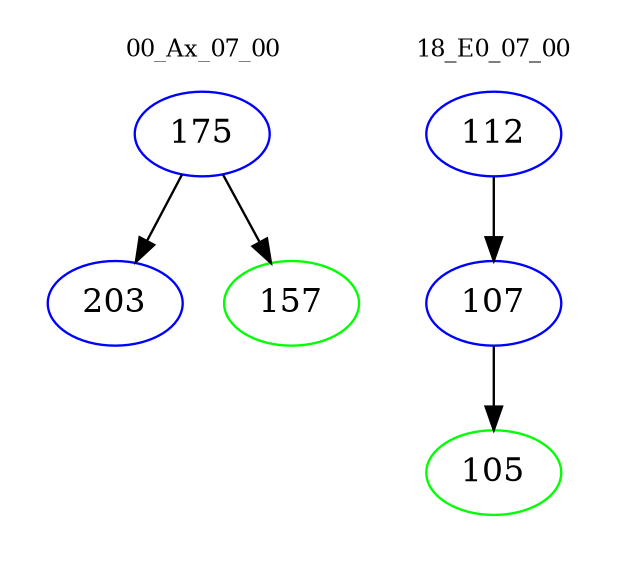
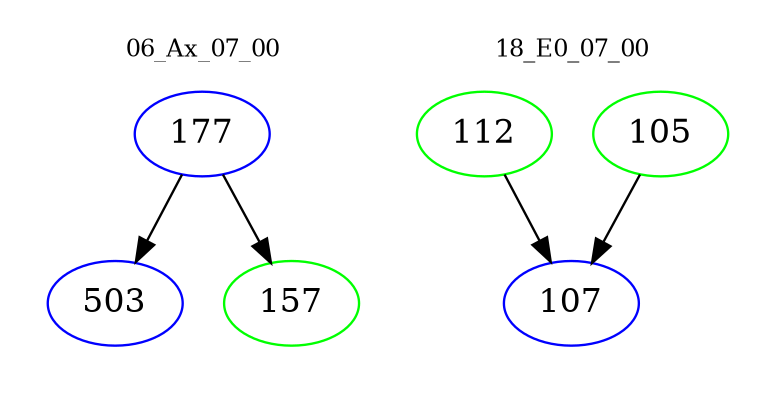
cluster "00_Ax_07_00": label "00_Ax_07_00" -> "06_Ax_07_00"
node "175": label "175" -> "177"
node "112": color blue -> green
node "203": label "203" -> "503"
edge "107" -> "105": reversed
